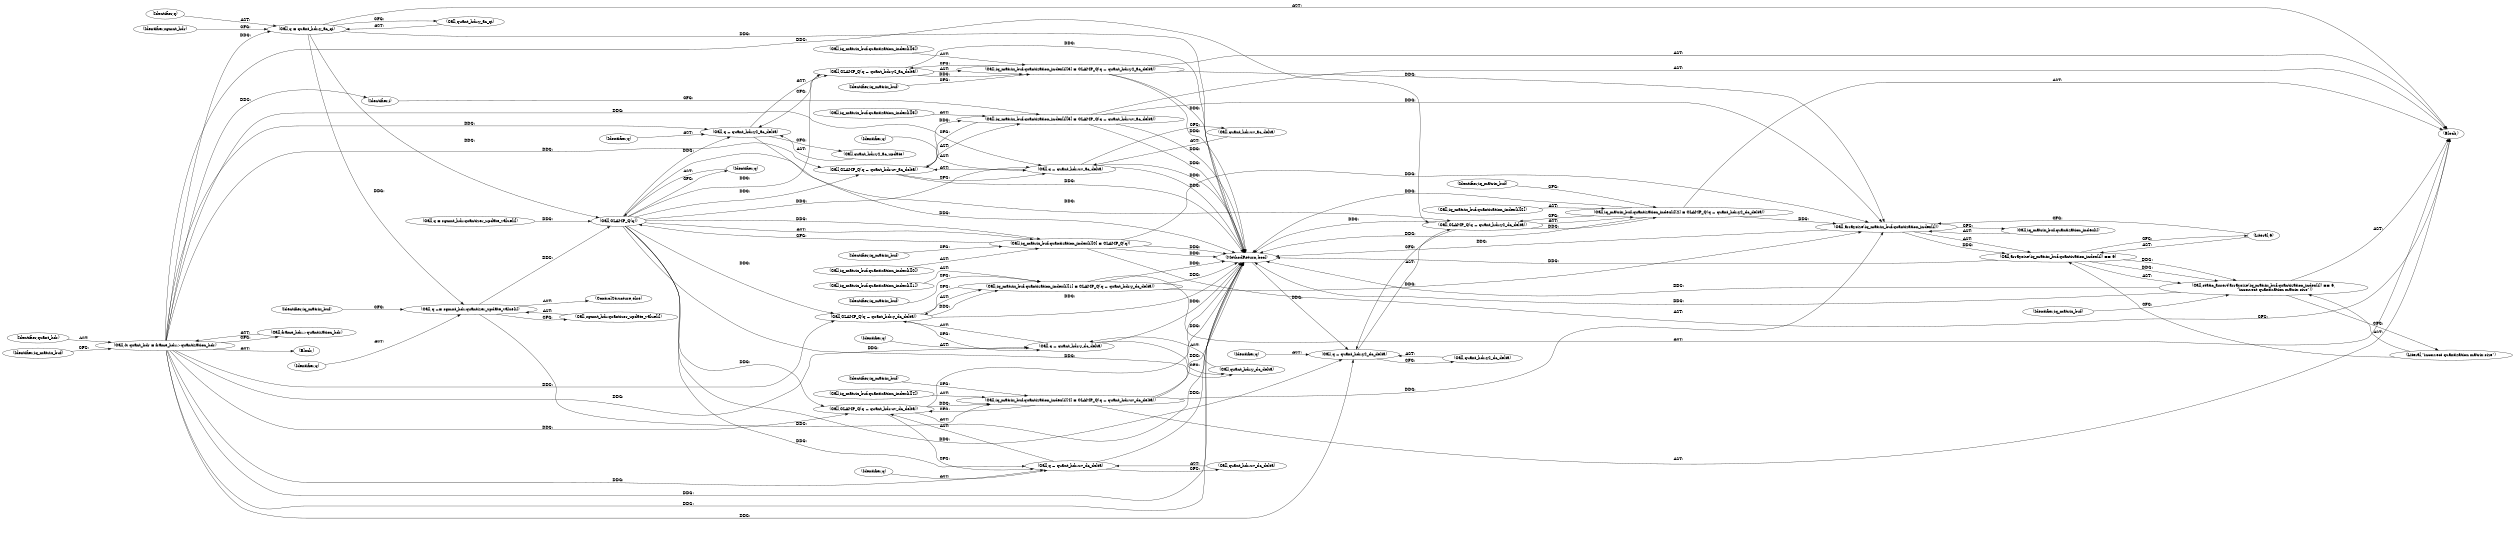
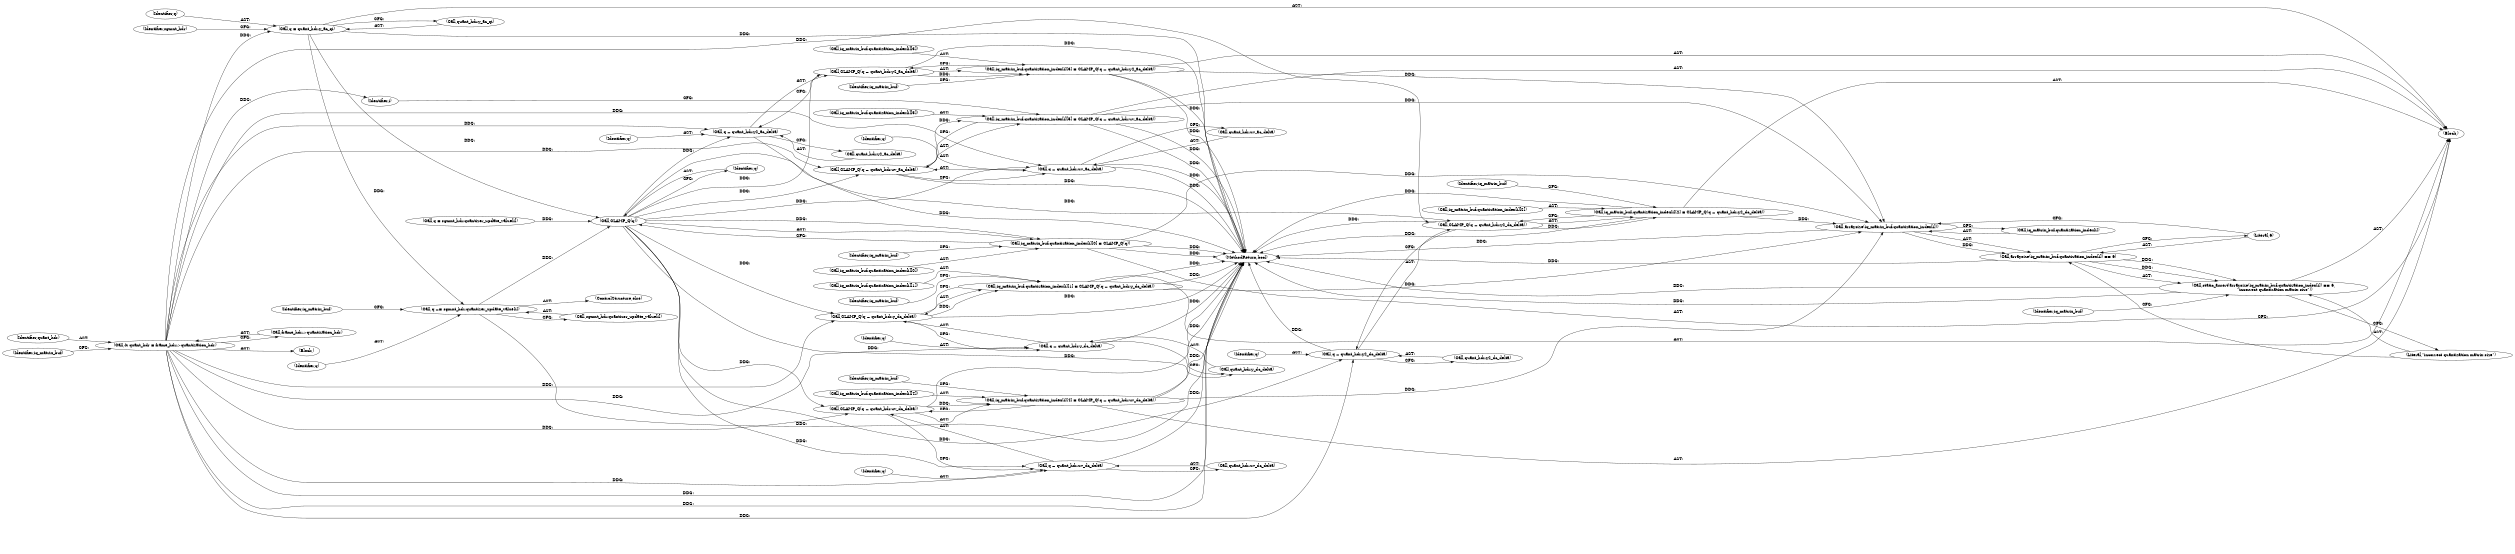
node "(Call,quant_hdr.y2_ac_update)": label "(Call,quant_hdr.y2_ac_update)" -> "(Call,quant_hdr.y2_ac_delta)"
edge "(MethodReturn,bool)" -> "(Call,q + quant_hdr.y2_dc_delta)": reversed
